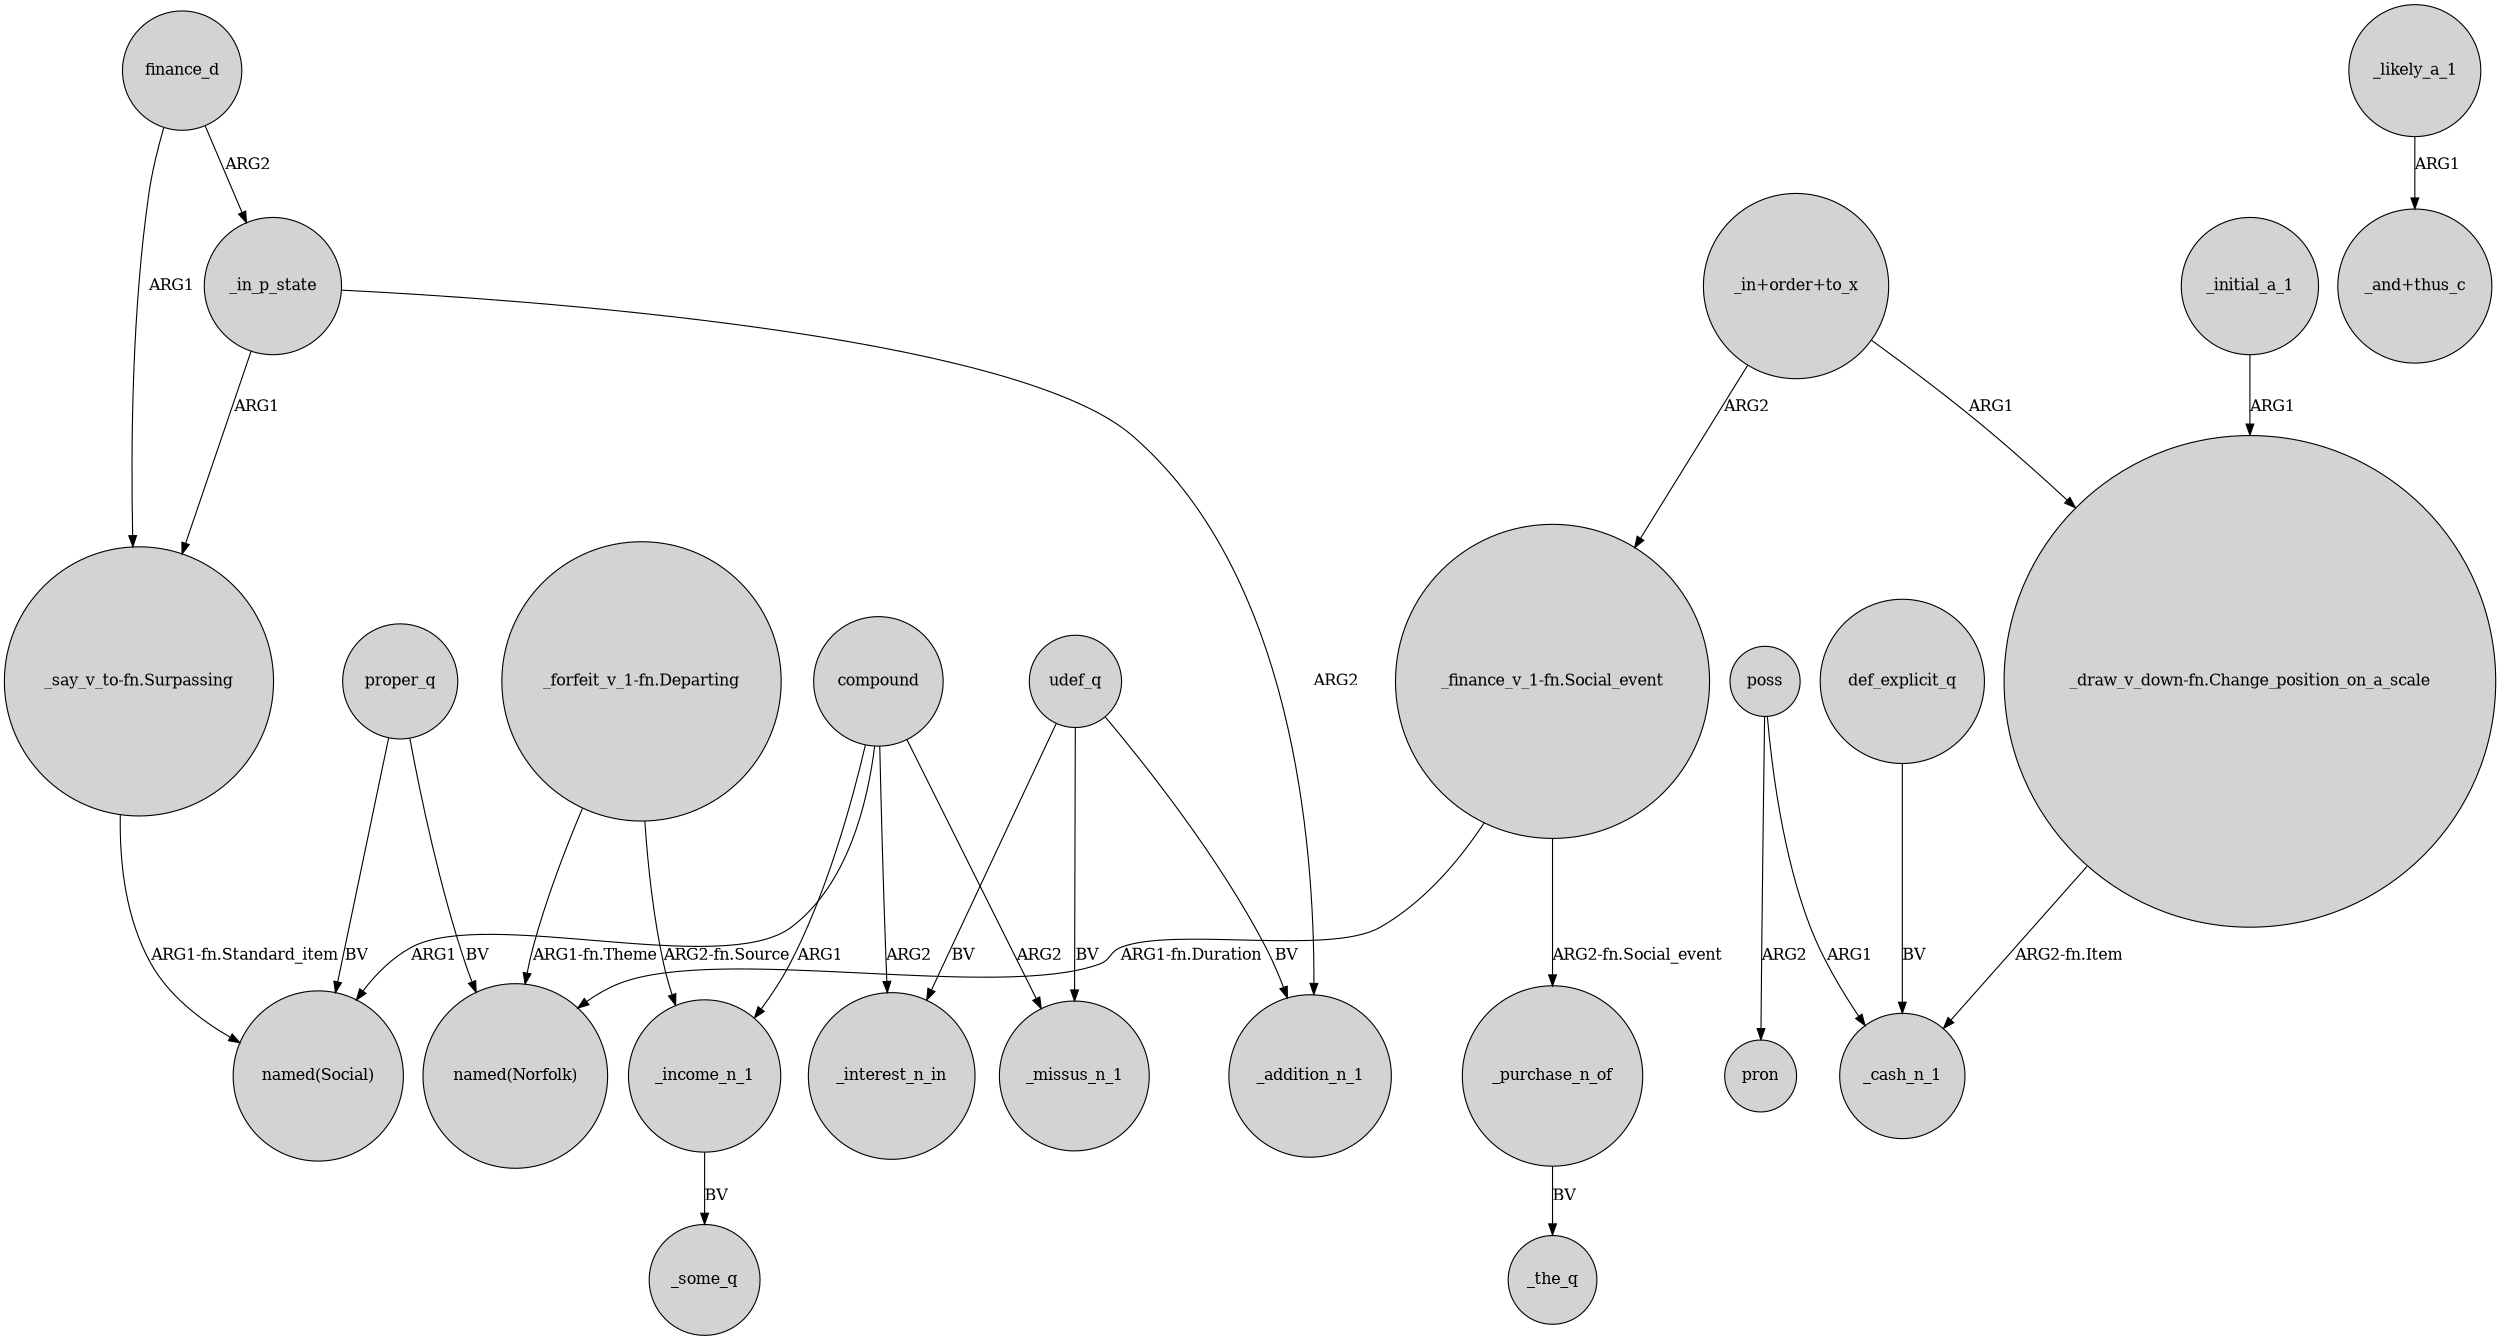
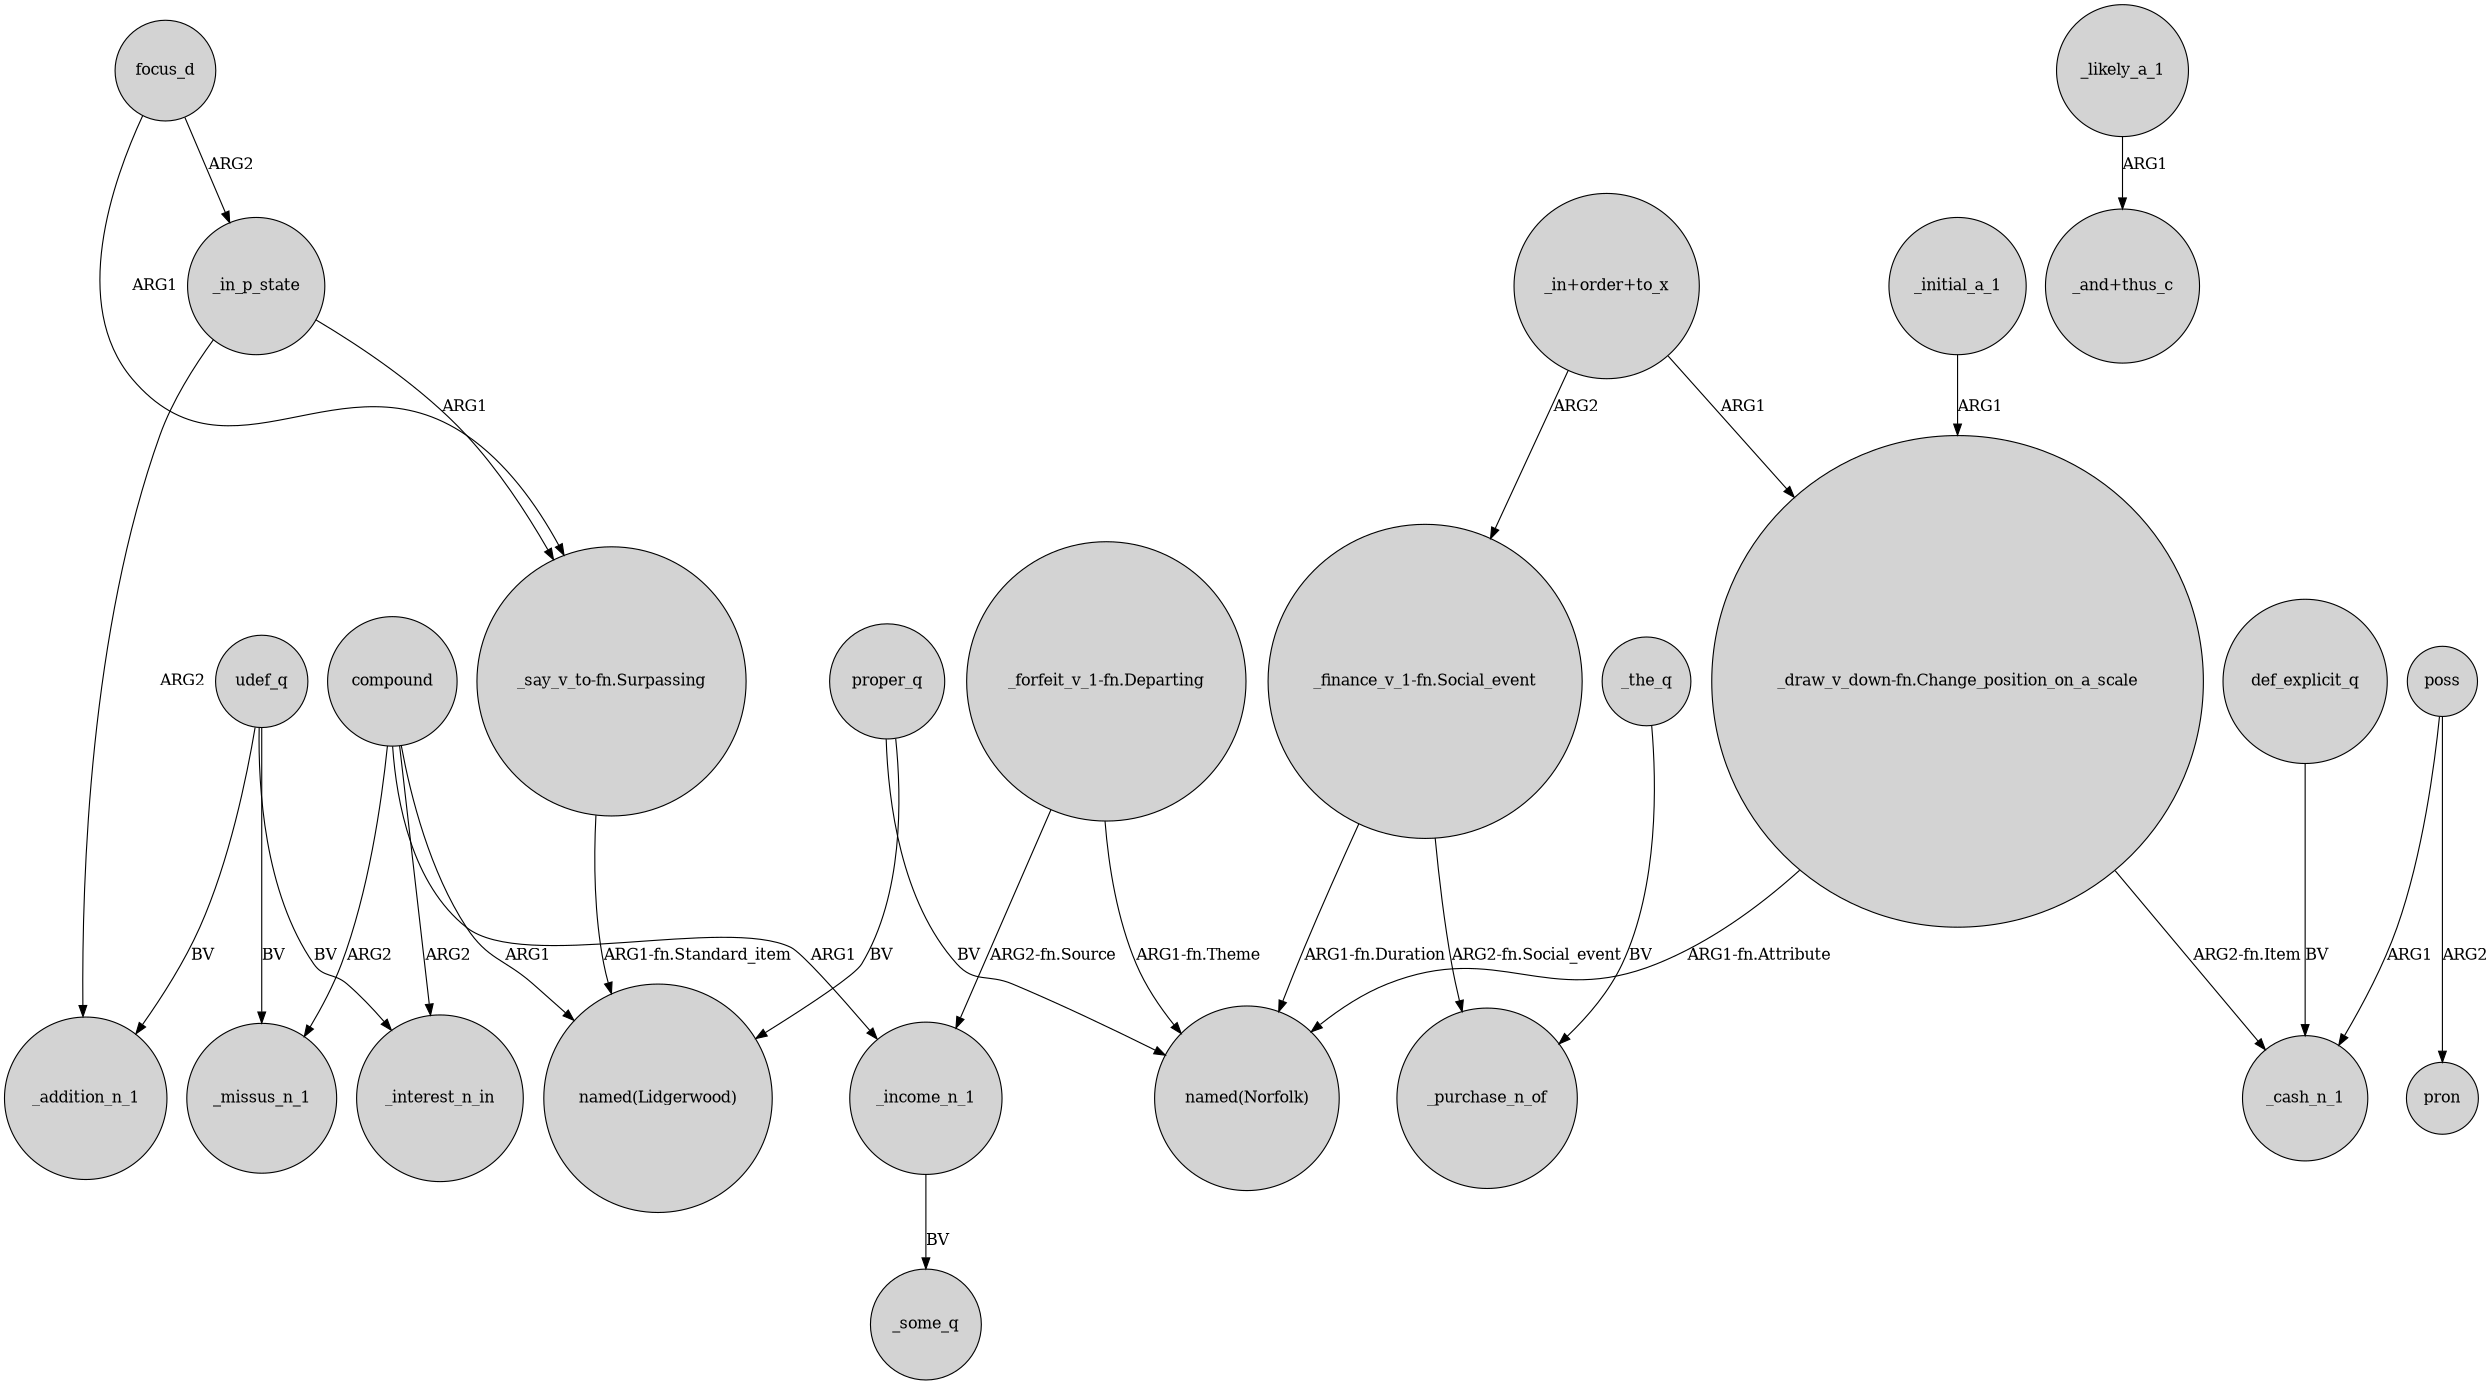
node "finance_d": label "finance_d" -> "focus_d"
edge "_draw_v_down-fn.Change_position_on_a_scale" -> "named(Norfolk)": added, label "ARG1-fn.Attribute"
node "named(Social)": label "named(Social)" -> "named(Lidgerwood)"
edge "_purchase_n_of" -> "_the_q": reversed
